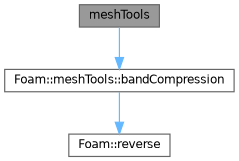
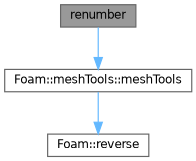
node "meshTools": label "meshTools" -> "renumber"
node "Foam::meshTools::bandCompression": label "Foam::meshTools::bandCompression" -> "Foam::meshTools::meshTools"
